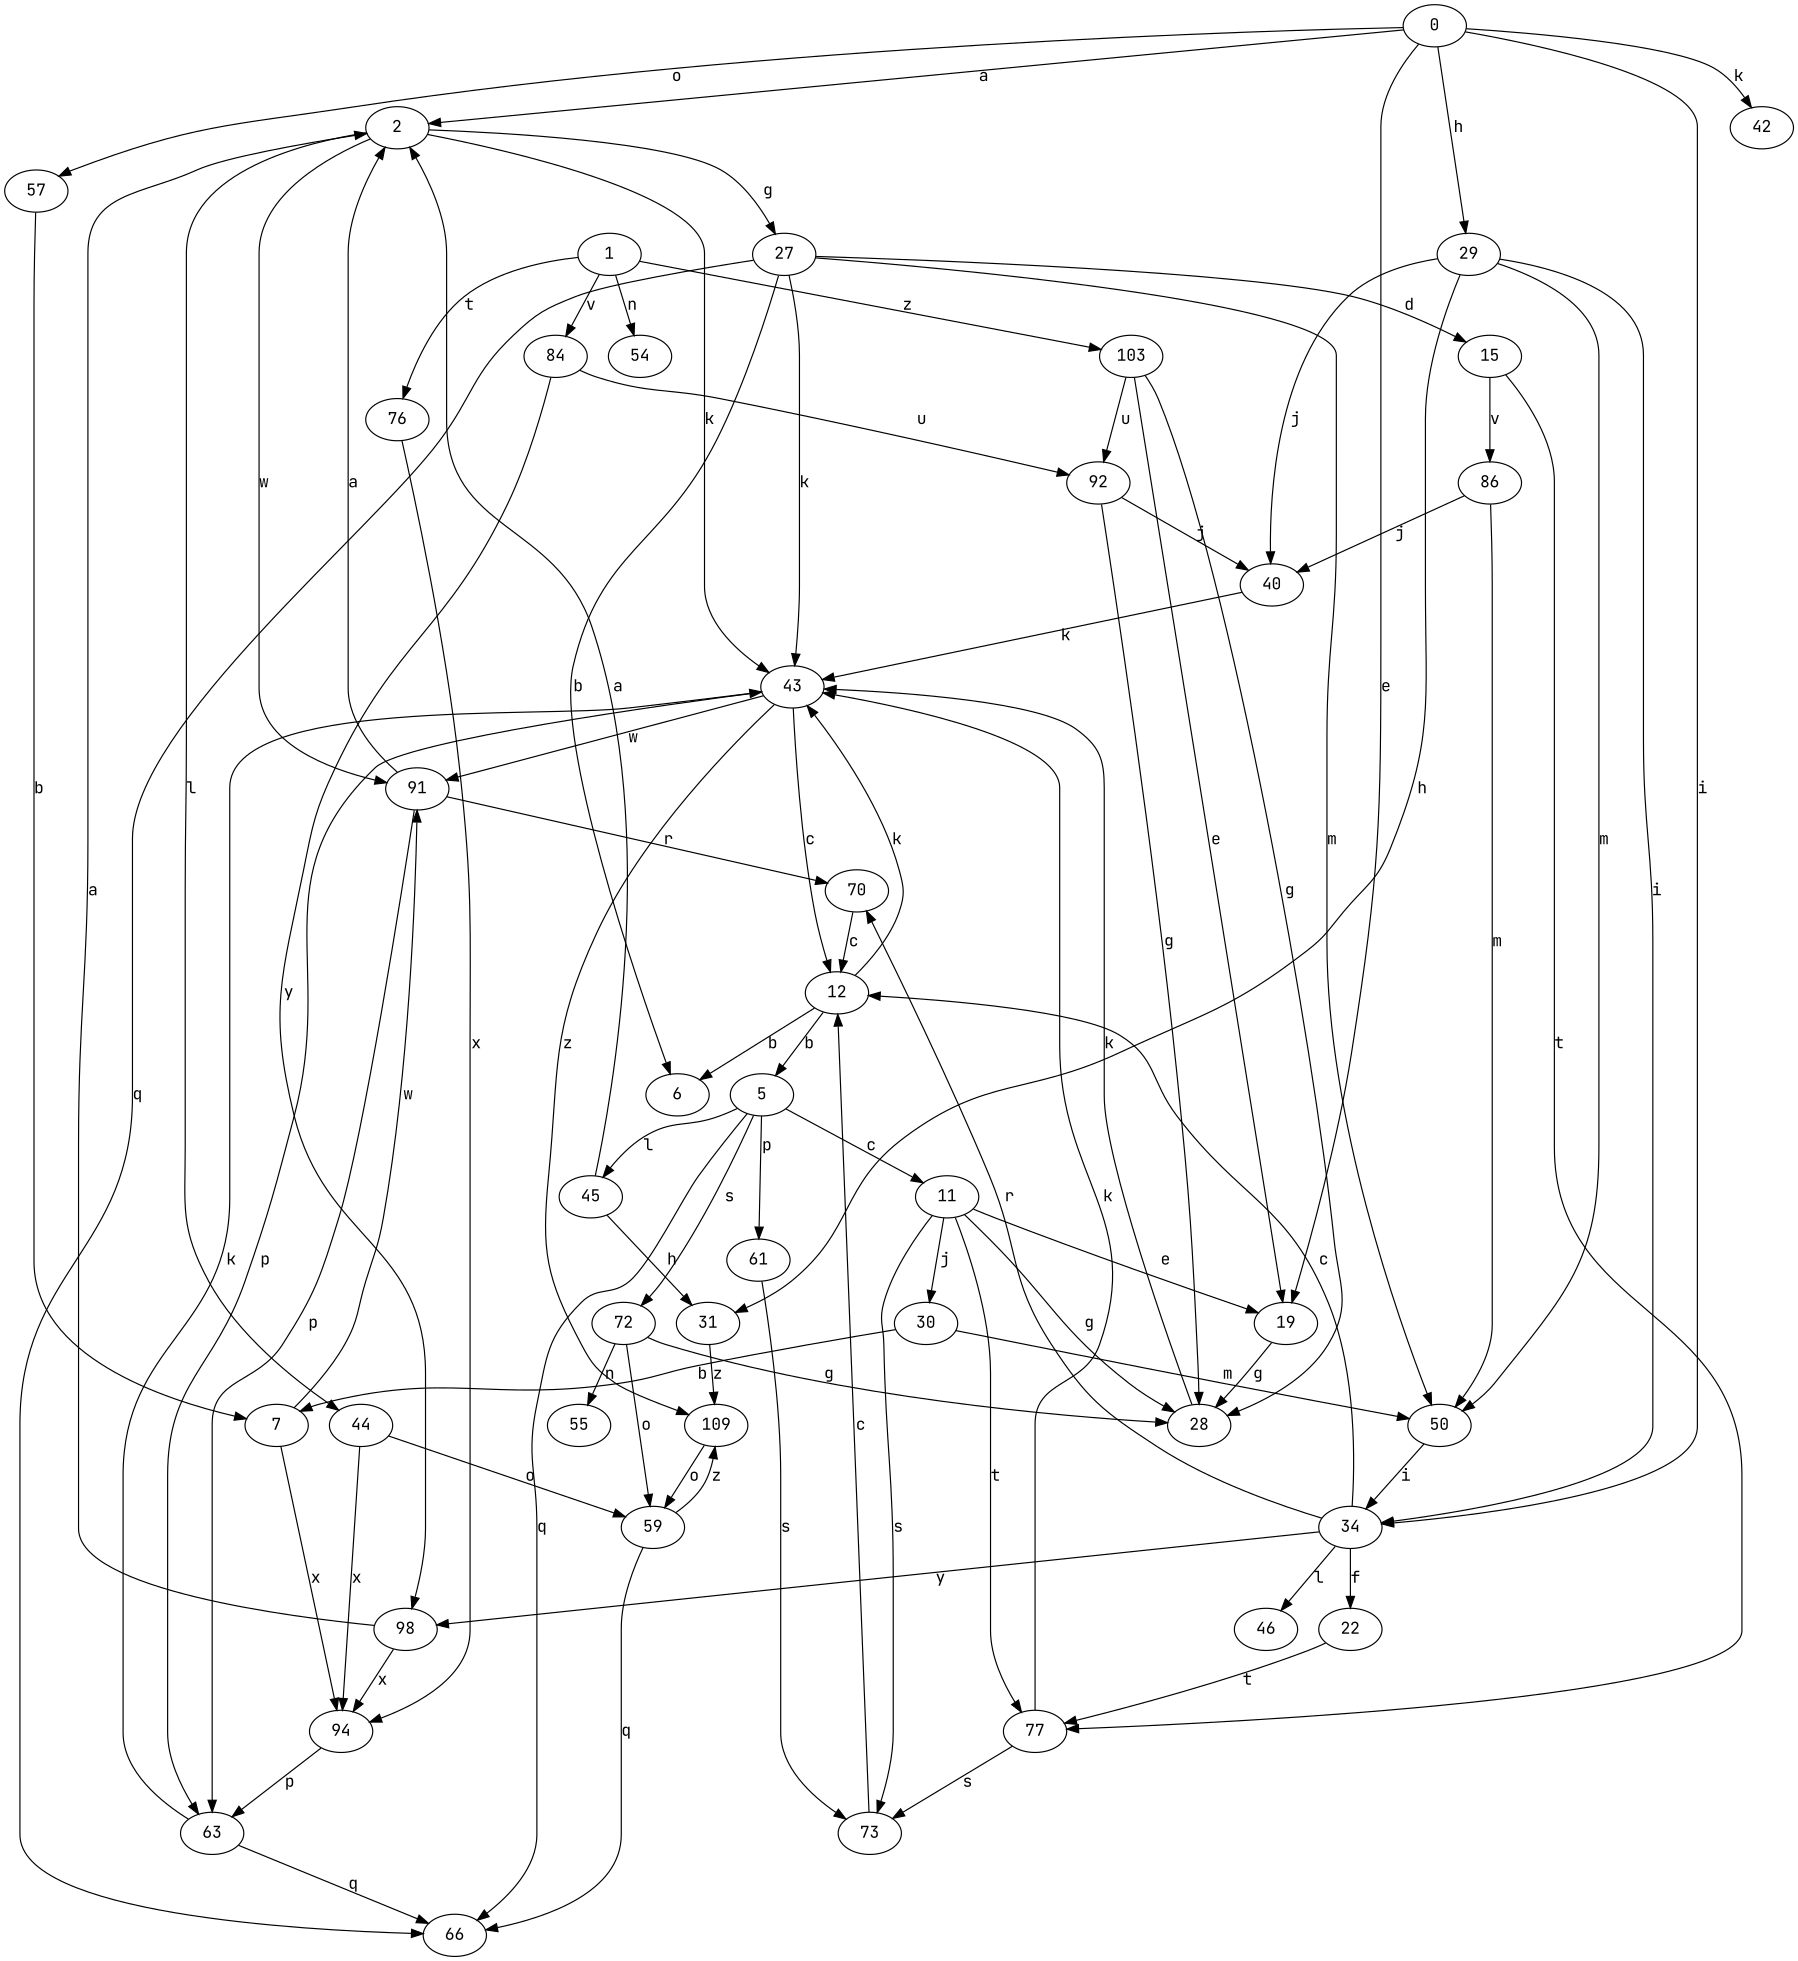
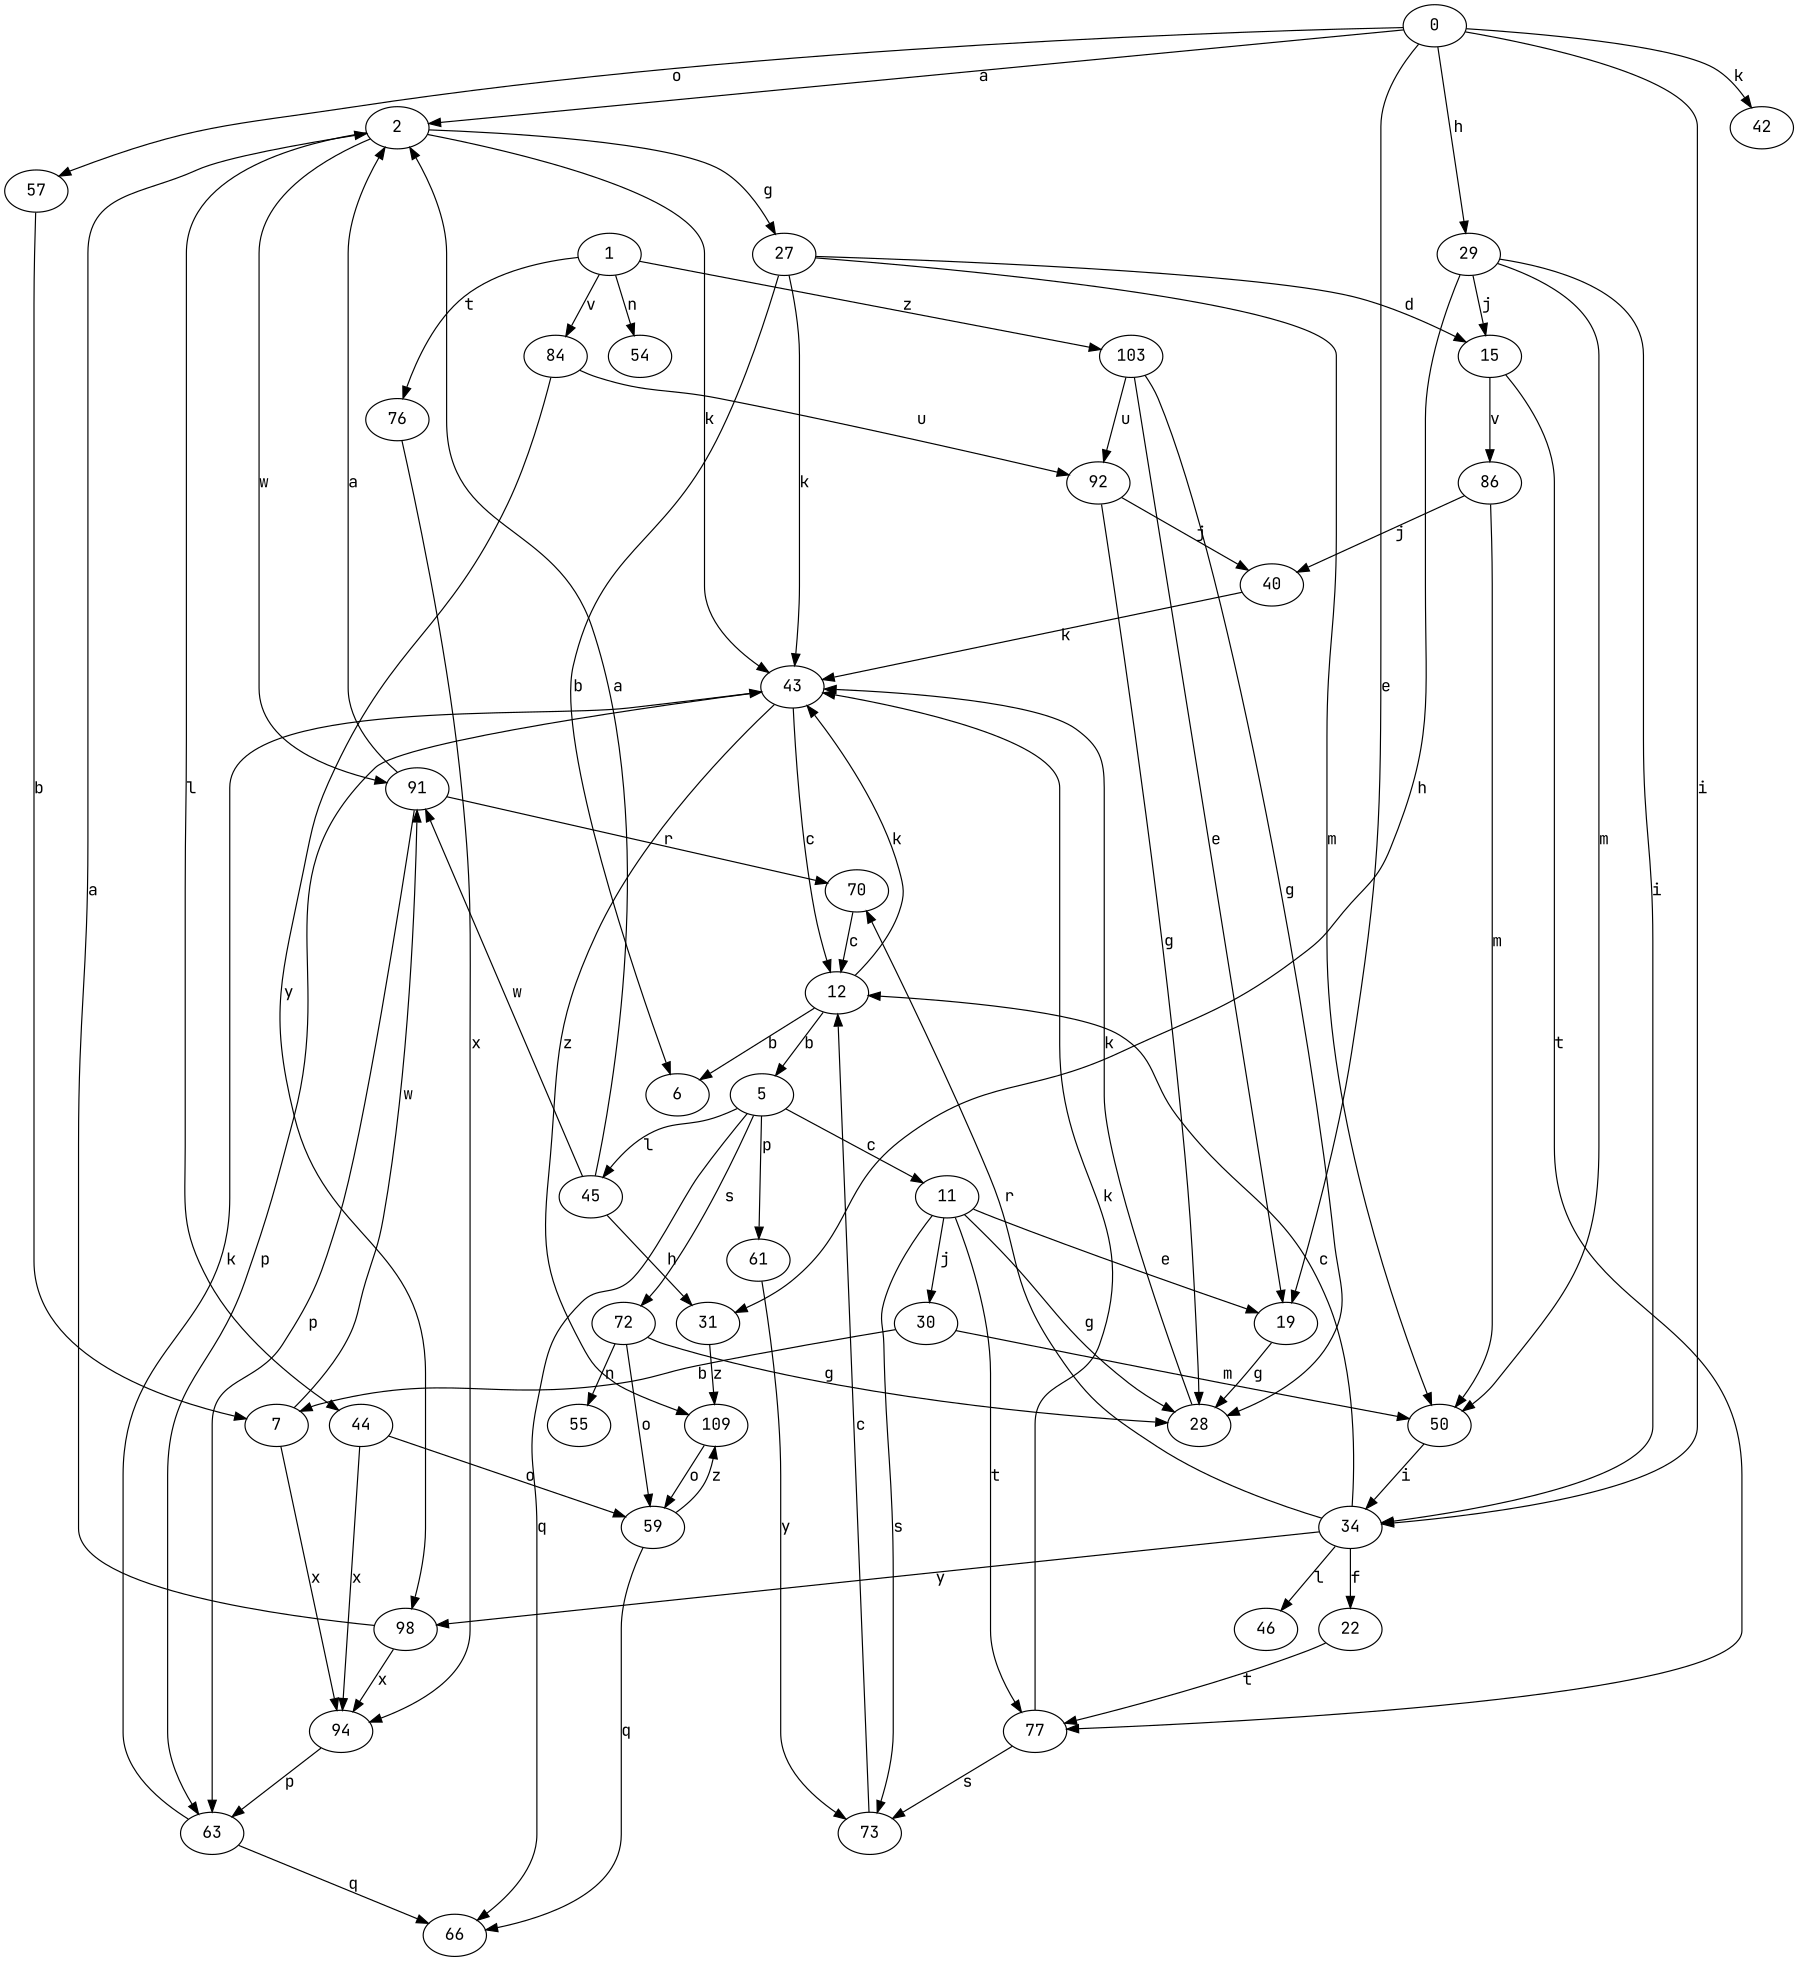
edge "29" -> "40": now "29" -> "15"
edge "43" -> "91": now "45" -> "91"
edge "27" -> "66": removed, label "q"
edge "61" -> "73": label "s" -> "y"
